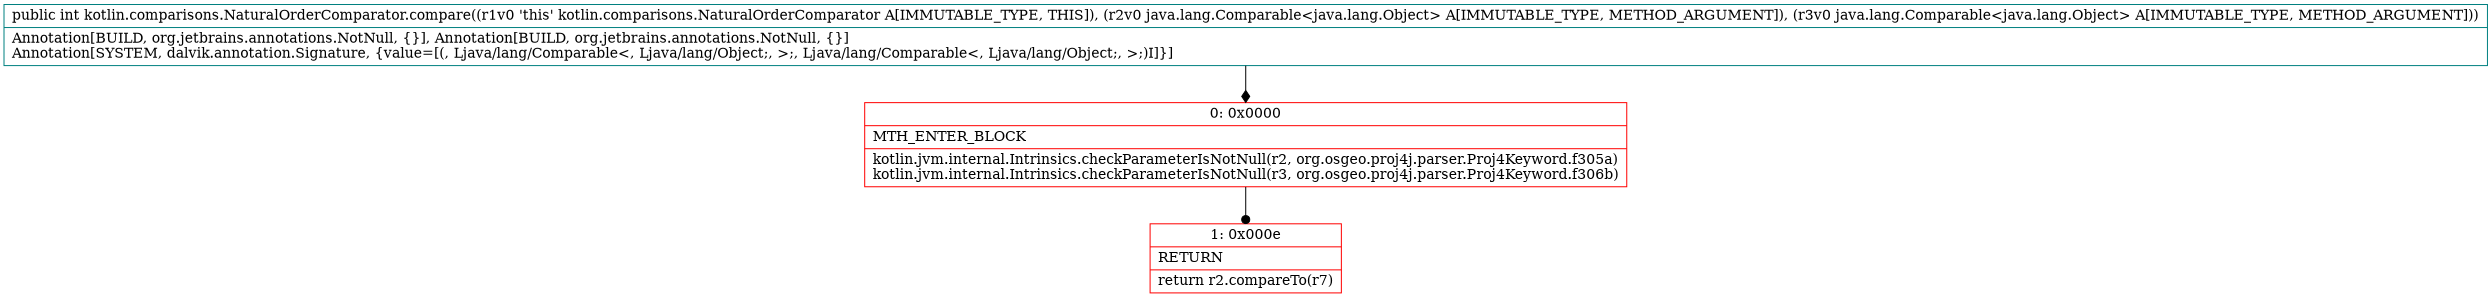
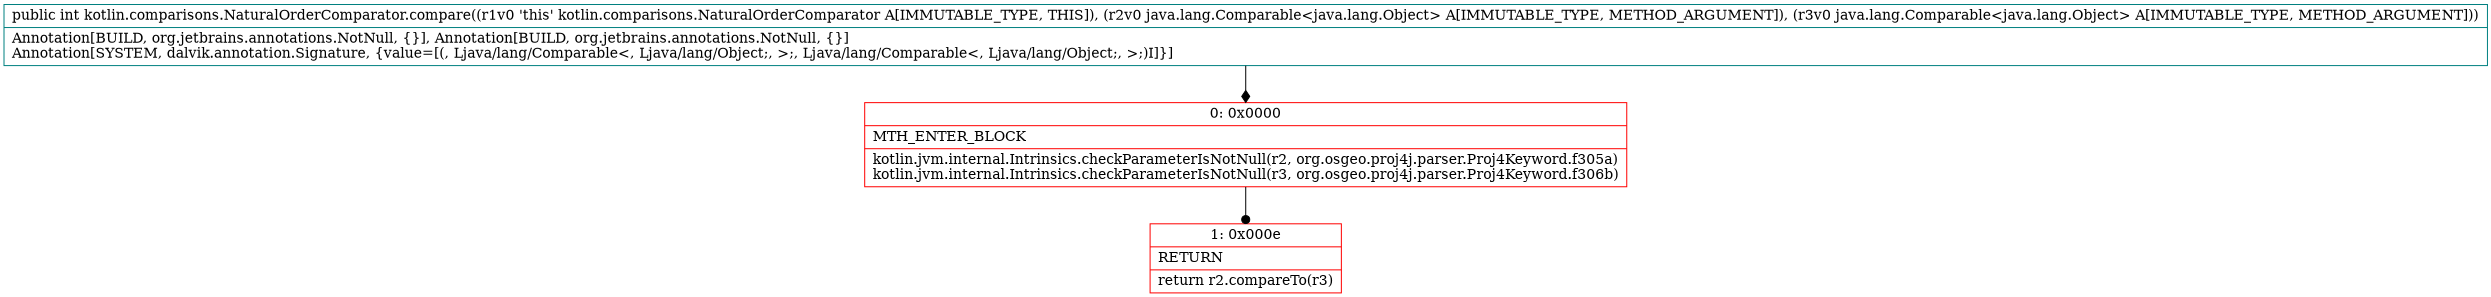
node "1: 0x000e": text "return r2.compareTo(r7)" -> "return r2.compareTo(r3)"
